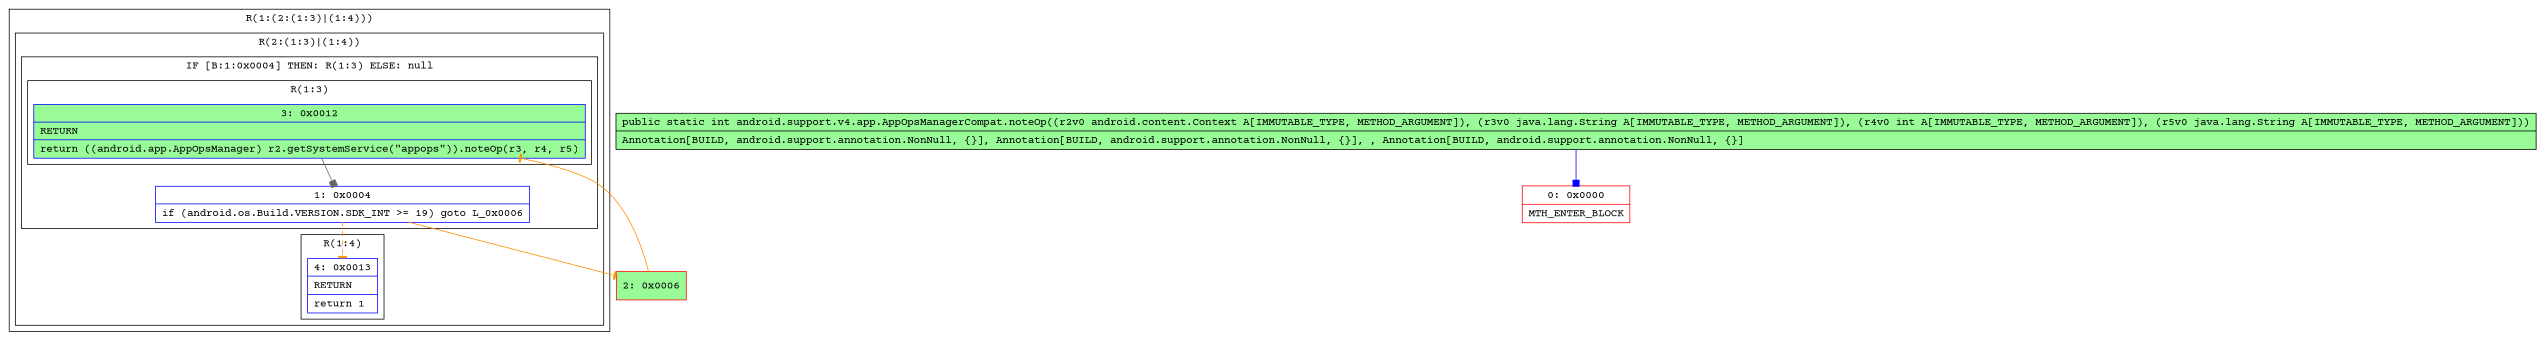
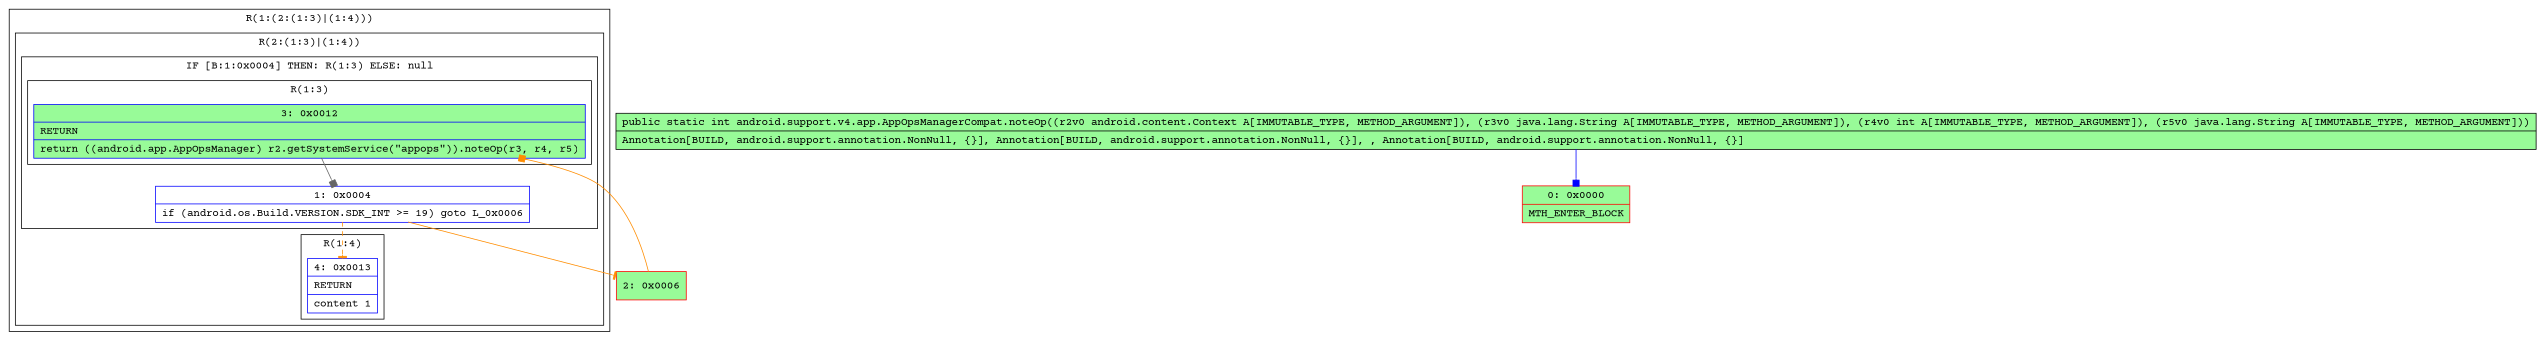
edge "2: 0x0006" -> "3: 0x0012": arrowhead tee -> box
node "0: 0x0000": fillcolor white -> palegreen
node "4: 0x0013": text "return 1" -> "content 1"
